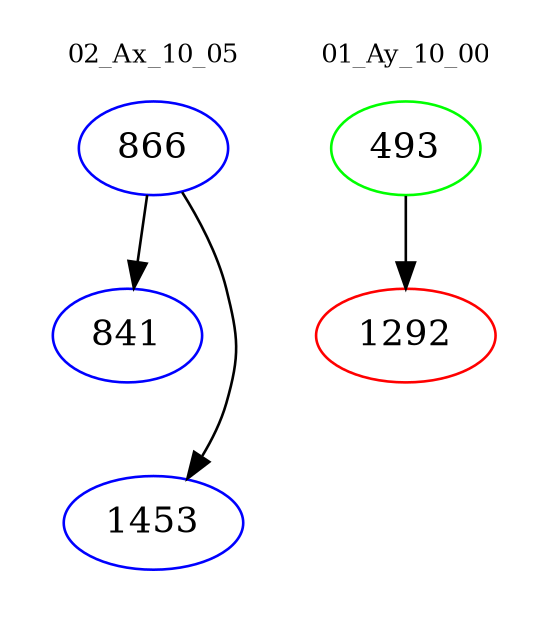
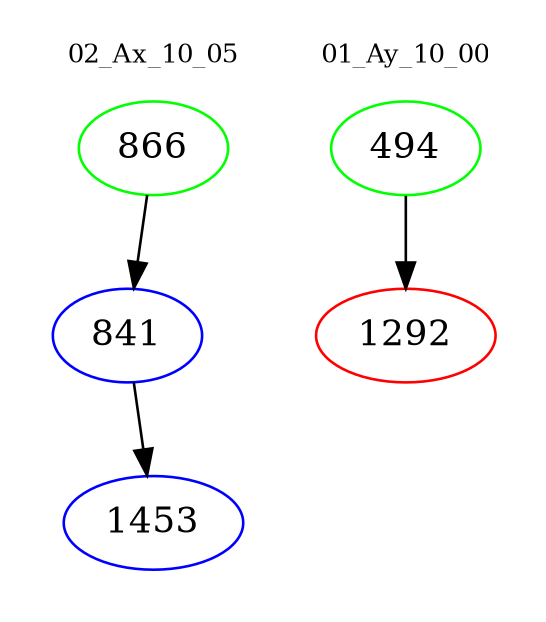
node "866": color blue -> green
node "493": label "493" -> "494"
edge "866" -> "1453": now "841" -> "1453"
